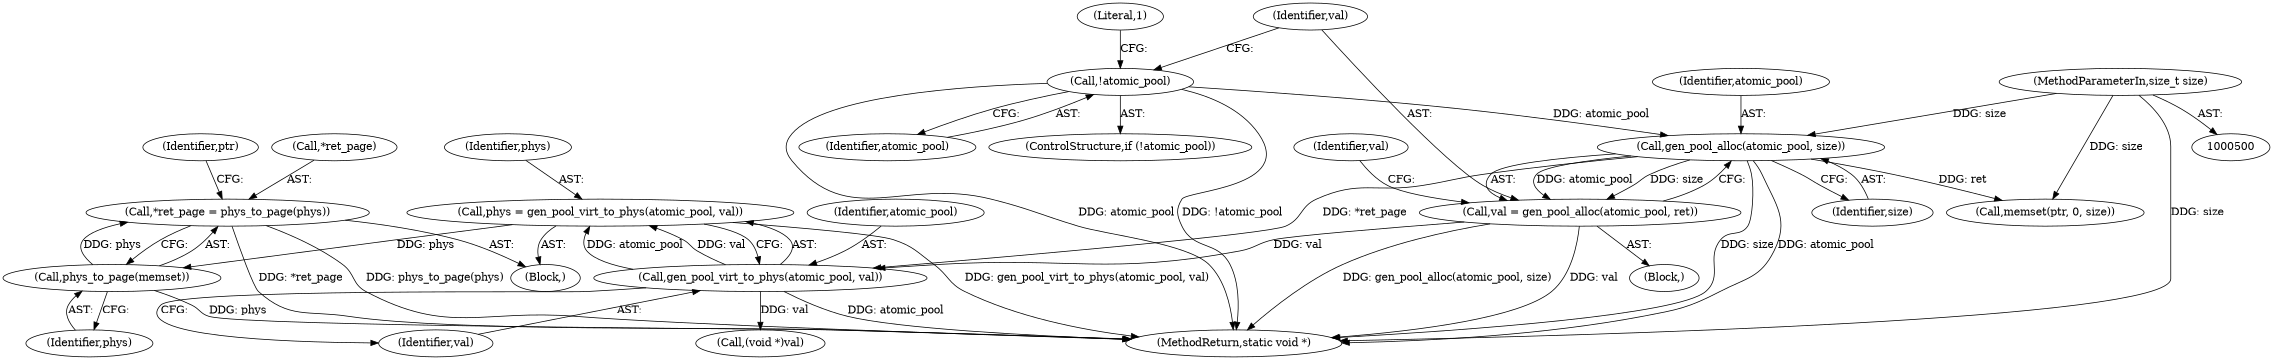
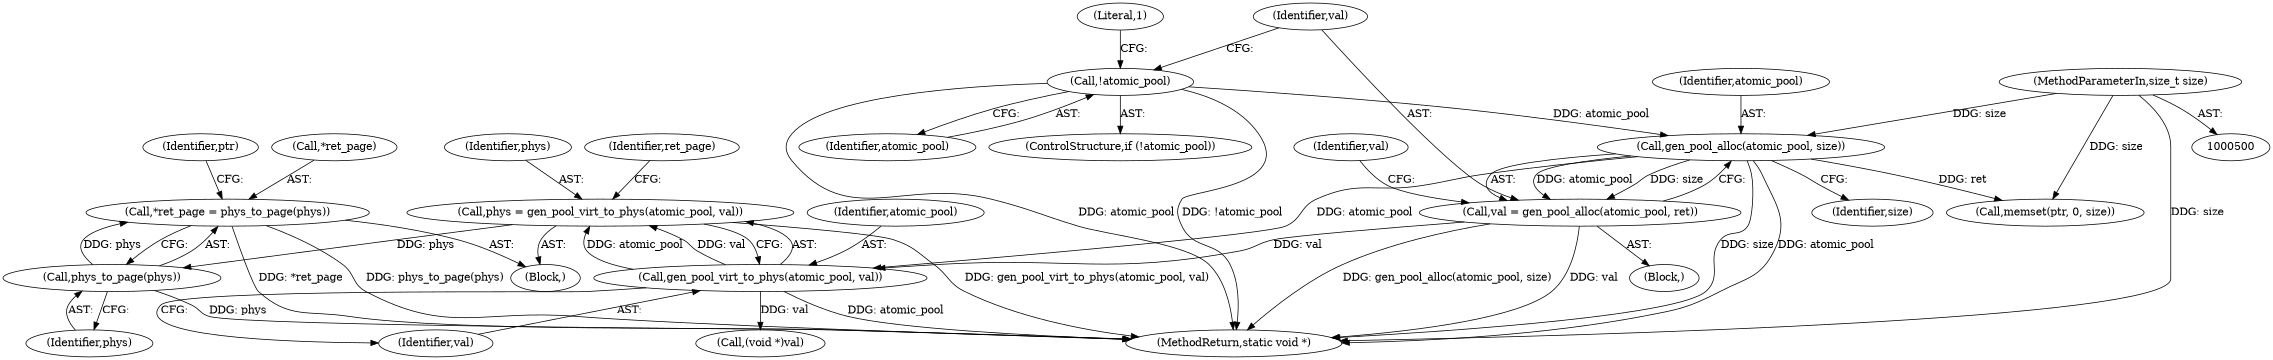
node "(Identifier,ret_page)": added
edge "(Identifier,size)" -> "(Call,gen_pool_alloc(atomic_pool, size))": removed, label "AST:"
edge "(Call,gen_pool_alloc(atomic_pool, size))" -> "(Call,gen_pool_virt_to_phys(atomic_pool, val))": label "DDG: *ret_page" -> "DDG: atomic_pool"
node "(Call,phys_to_page(memset))": label "(Call,phys_to_page(memset))" -> "(Call,phys_to_page(phys))"
